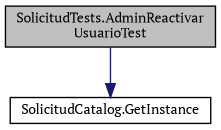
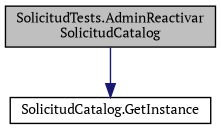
node "SolicitudTests.AdminReactivar UsuarioTest": label "SolicitudTests.AdminReactivar UsuarioTest" -> "SolicitudTests.AdminReactivar SolicitudCatalog"
